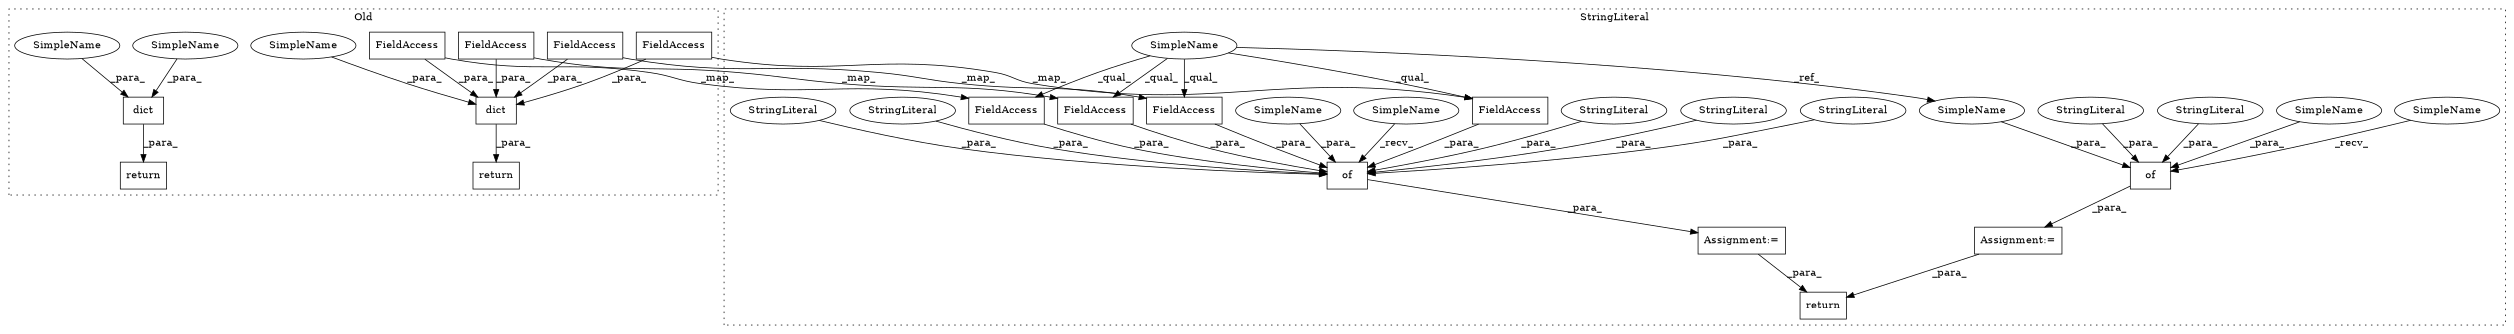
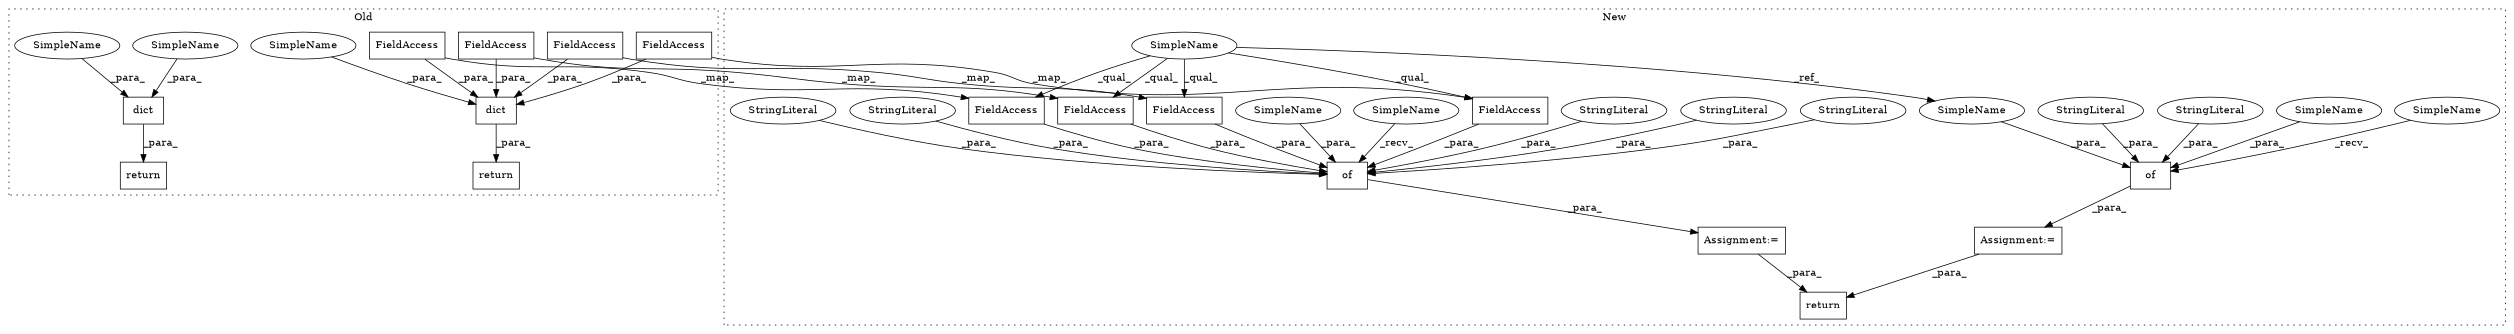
cluster "StringLiteral": label "StringLiteral" -> "New"
